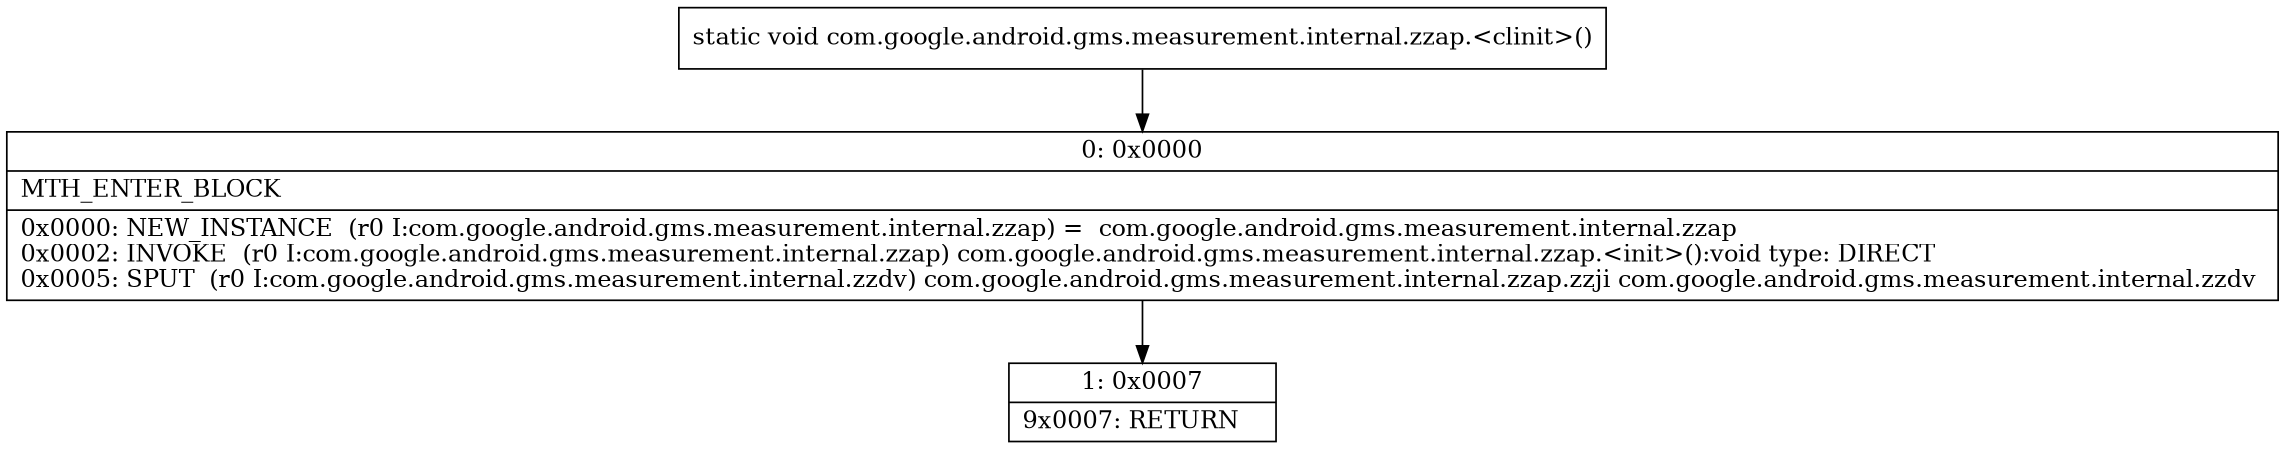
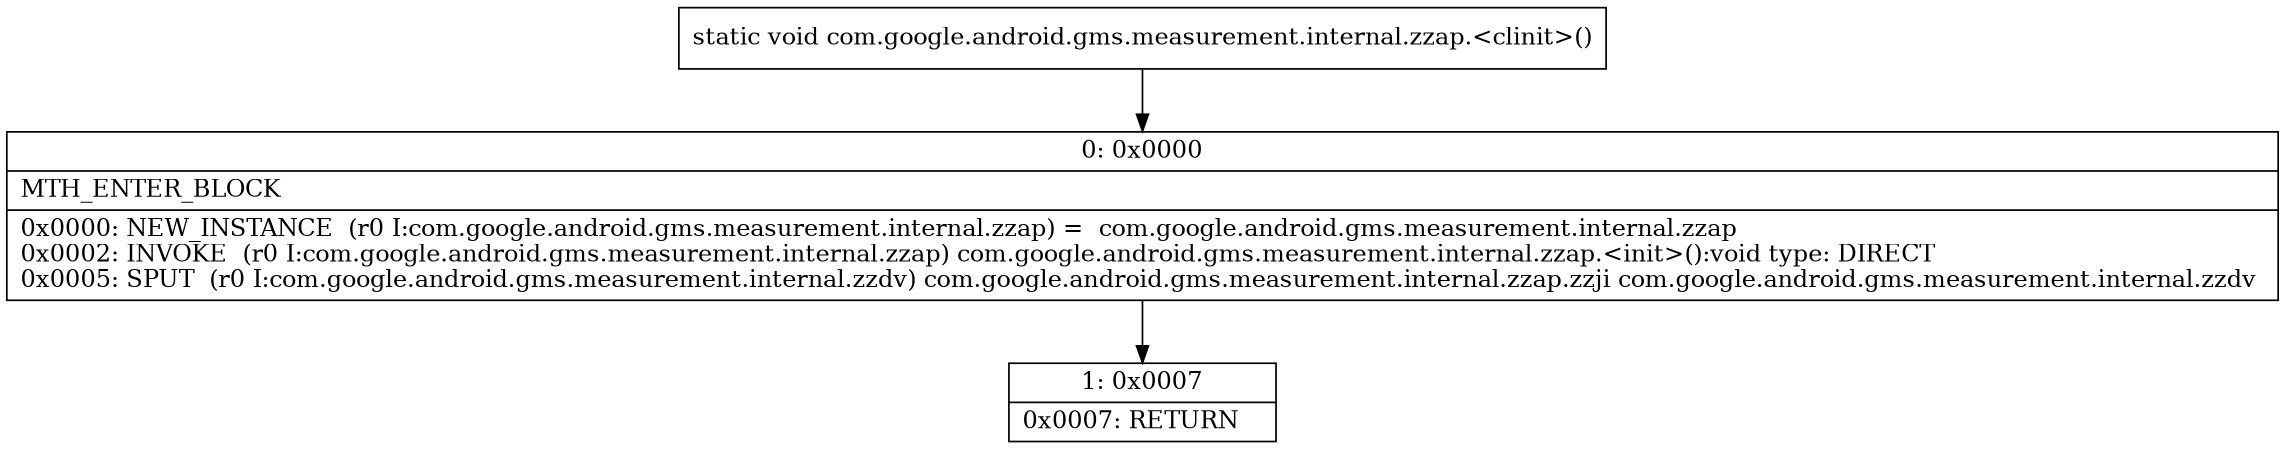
node "1: 0x0007": text "9x0007: RETURN" -> "0x0007: RETURN"
